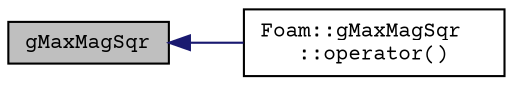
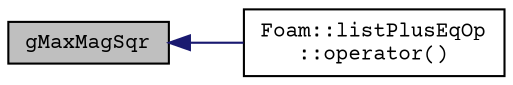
node "Foam::gMaxMagSqr ::operator()": label "Foam::gMaxMagSqr ::operator()" -> "Foam::listPlusEqOp ::operator()"
